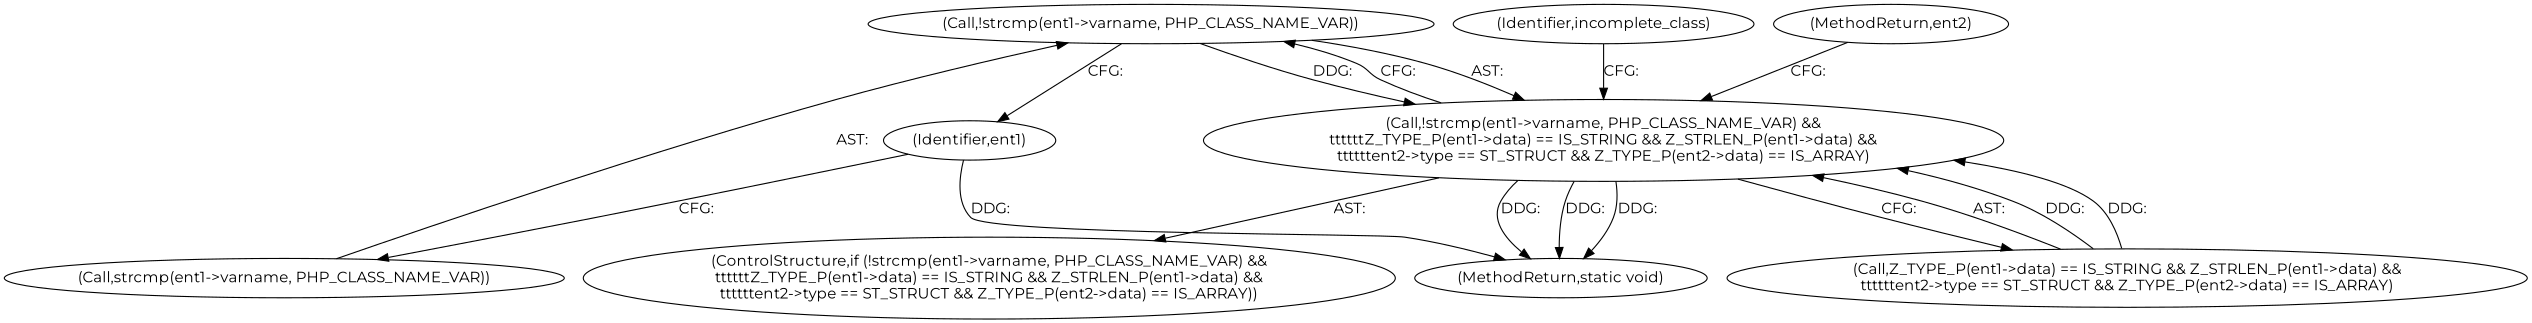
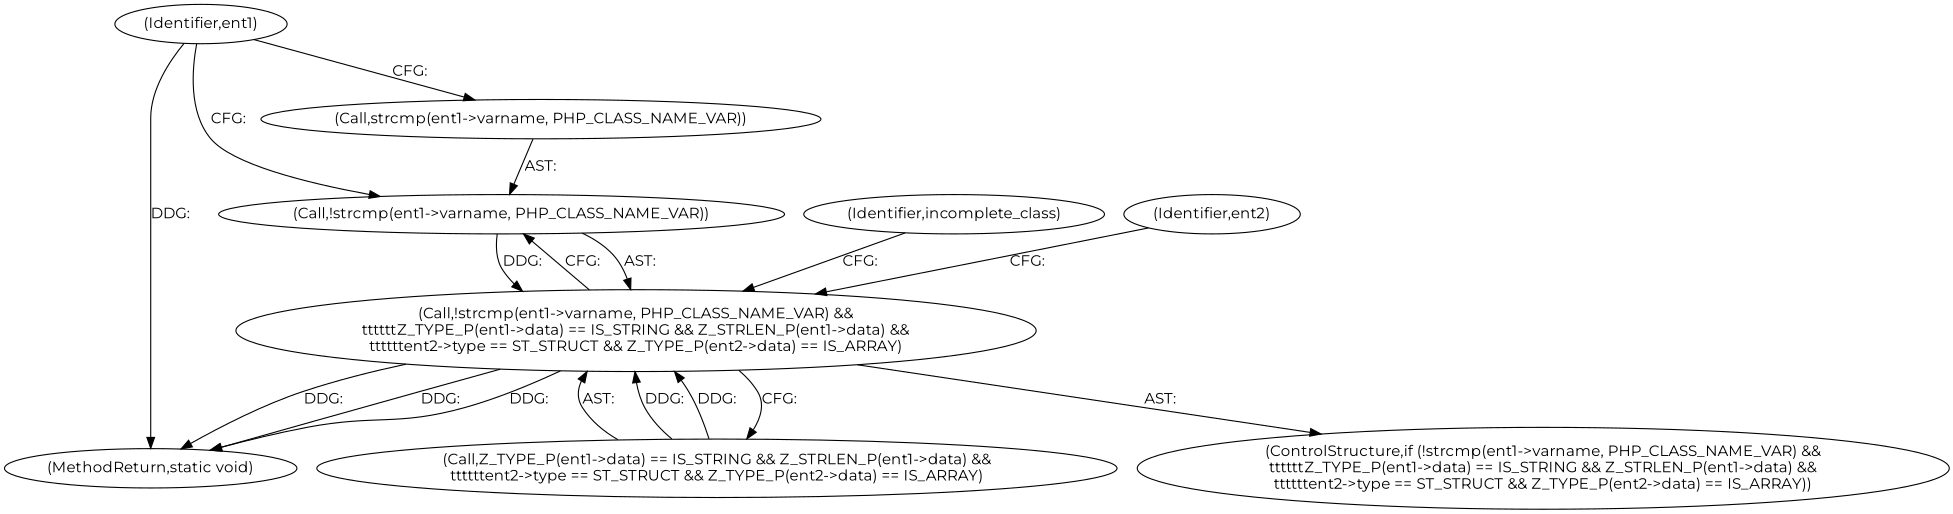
node "(MethodReturn,ent2)": label "(MethodReturn,ent2)" -> "(Identifier,ent2)"
edge "(Call,!strcmp(ent1->varname, PHP_CLASS_NAME_VAR))" -> "(Identifier,ent1)": reversed
